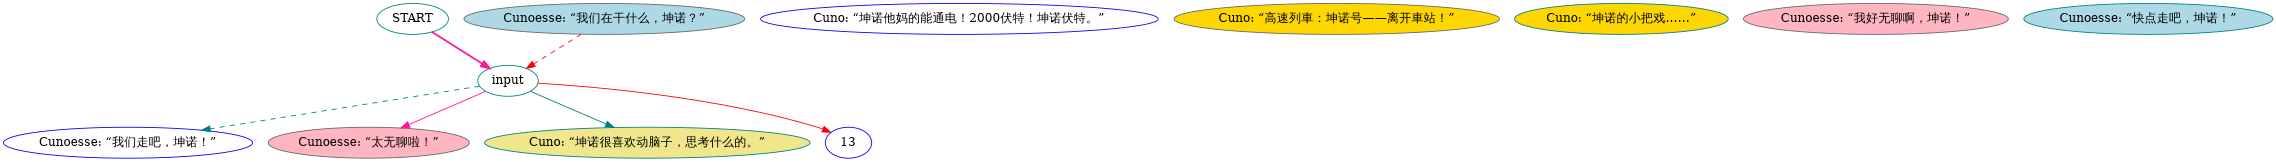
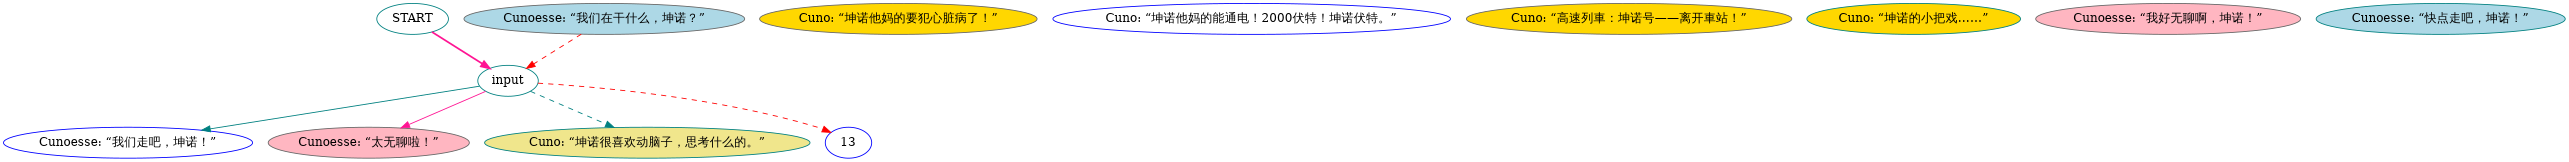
node "Cuno: “坤诺他妈的要犯心脏病了！”": added
edge "input" -> "13": style solid -> dashed
edge "input" -> "Cunoesse: “我们走吧，坤诺！”": style dashed -> solid
edge "input" -> "Cuno: “坤诺很喜欢动脑子，思考什么的。”": style solid -> dashed
